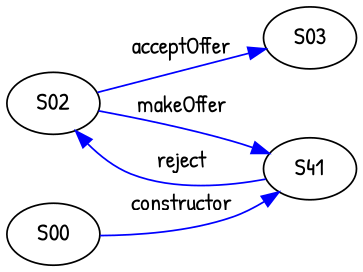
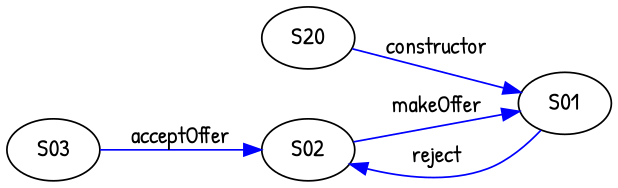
edge "S02" -> "S03": reversed
node "S41": label "S41" -> "S01"
node "S00": label "S00" -> "S20"
